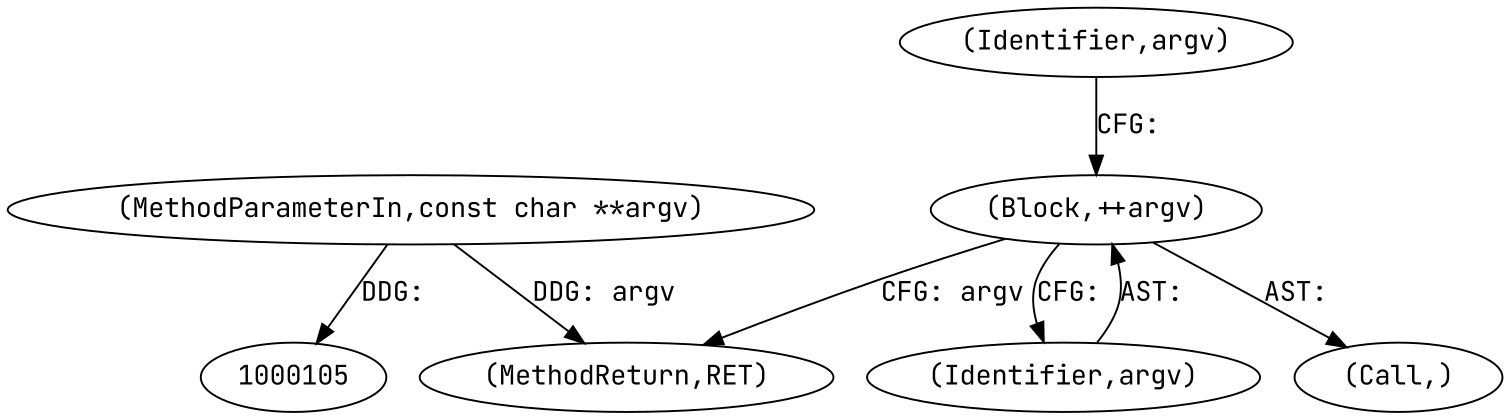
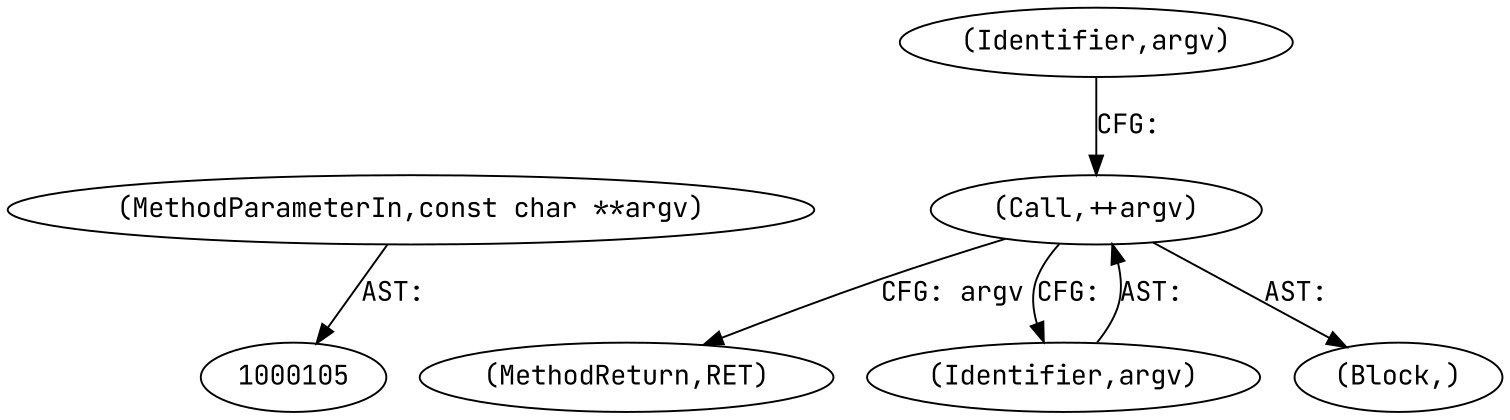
node "(Block,++argv)": label "(Block,++argv)" -> "(Call,++argv)"
edge "(MethodParameterIn,const char **argv)" -> "(MethodReturn,RET)": removed, label "DDG: argv"
edge "(MethodParameterIn,const char **argv)" -> "1000105": label "DDG: " -> "AST: "
node "(Call,)": label "(Call,)" -> "(Block,)"
